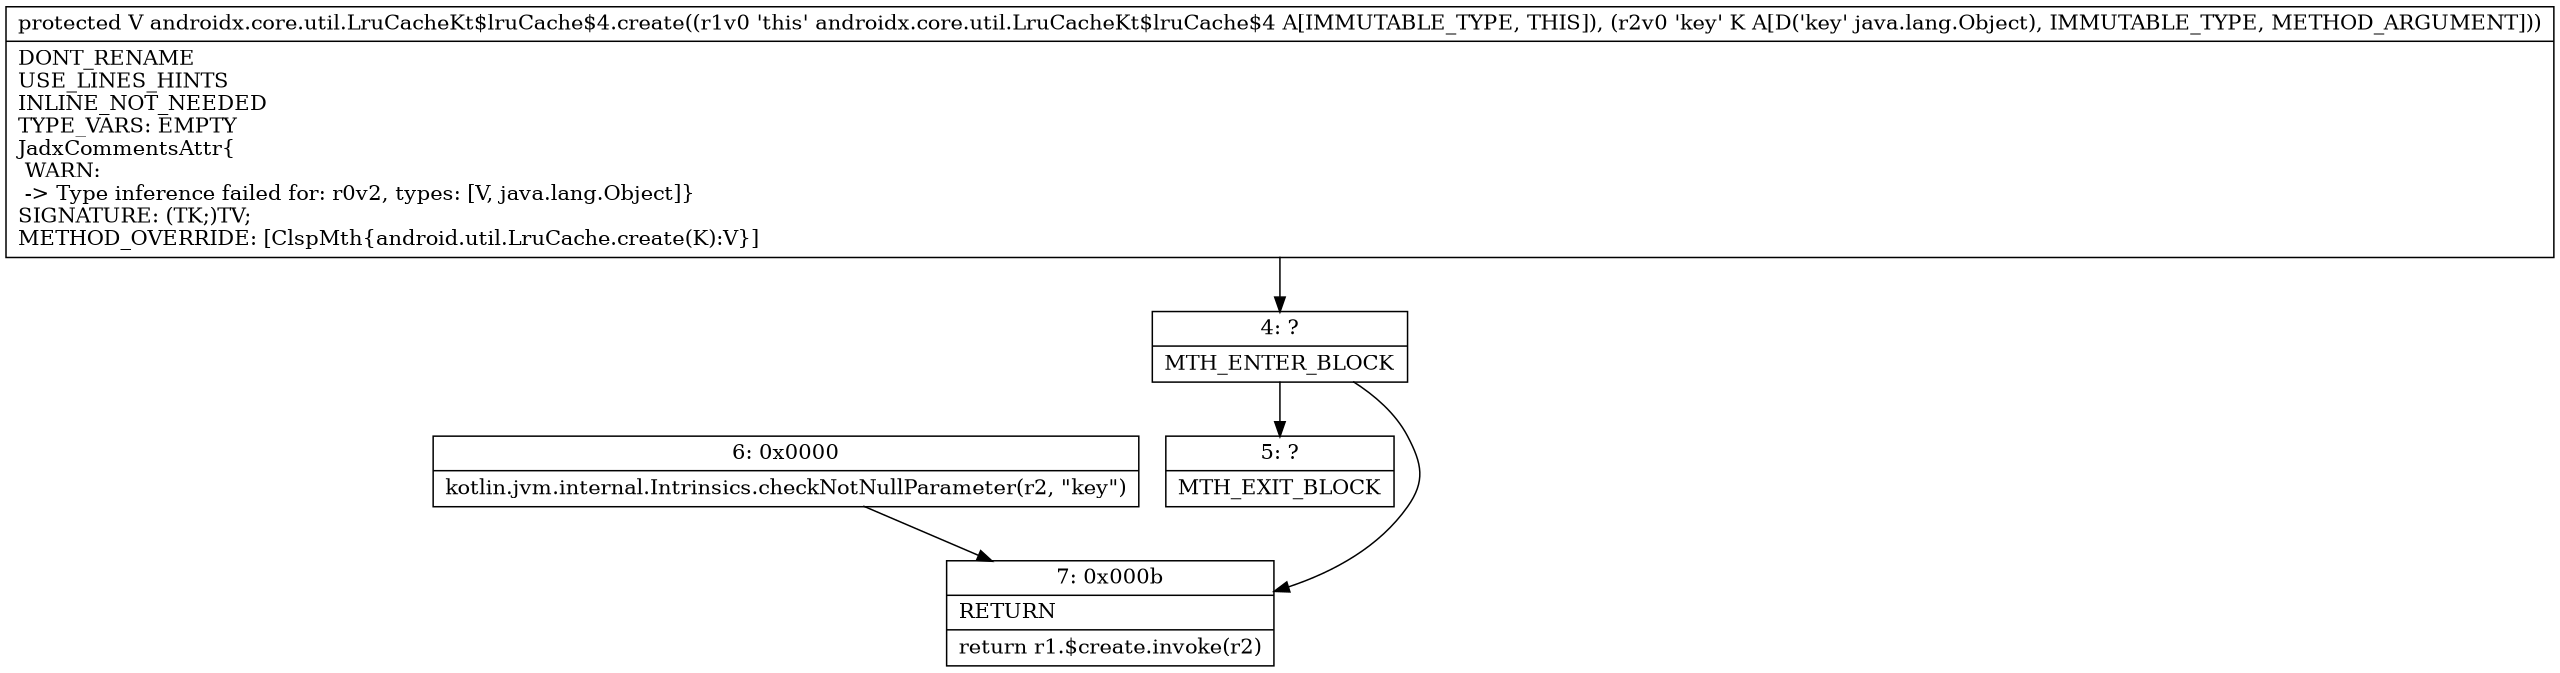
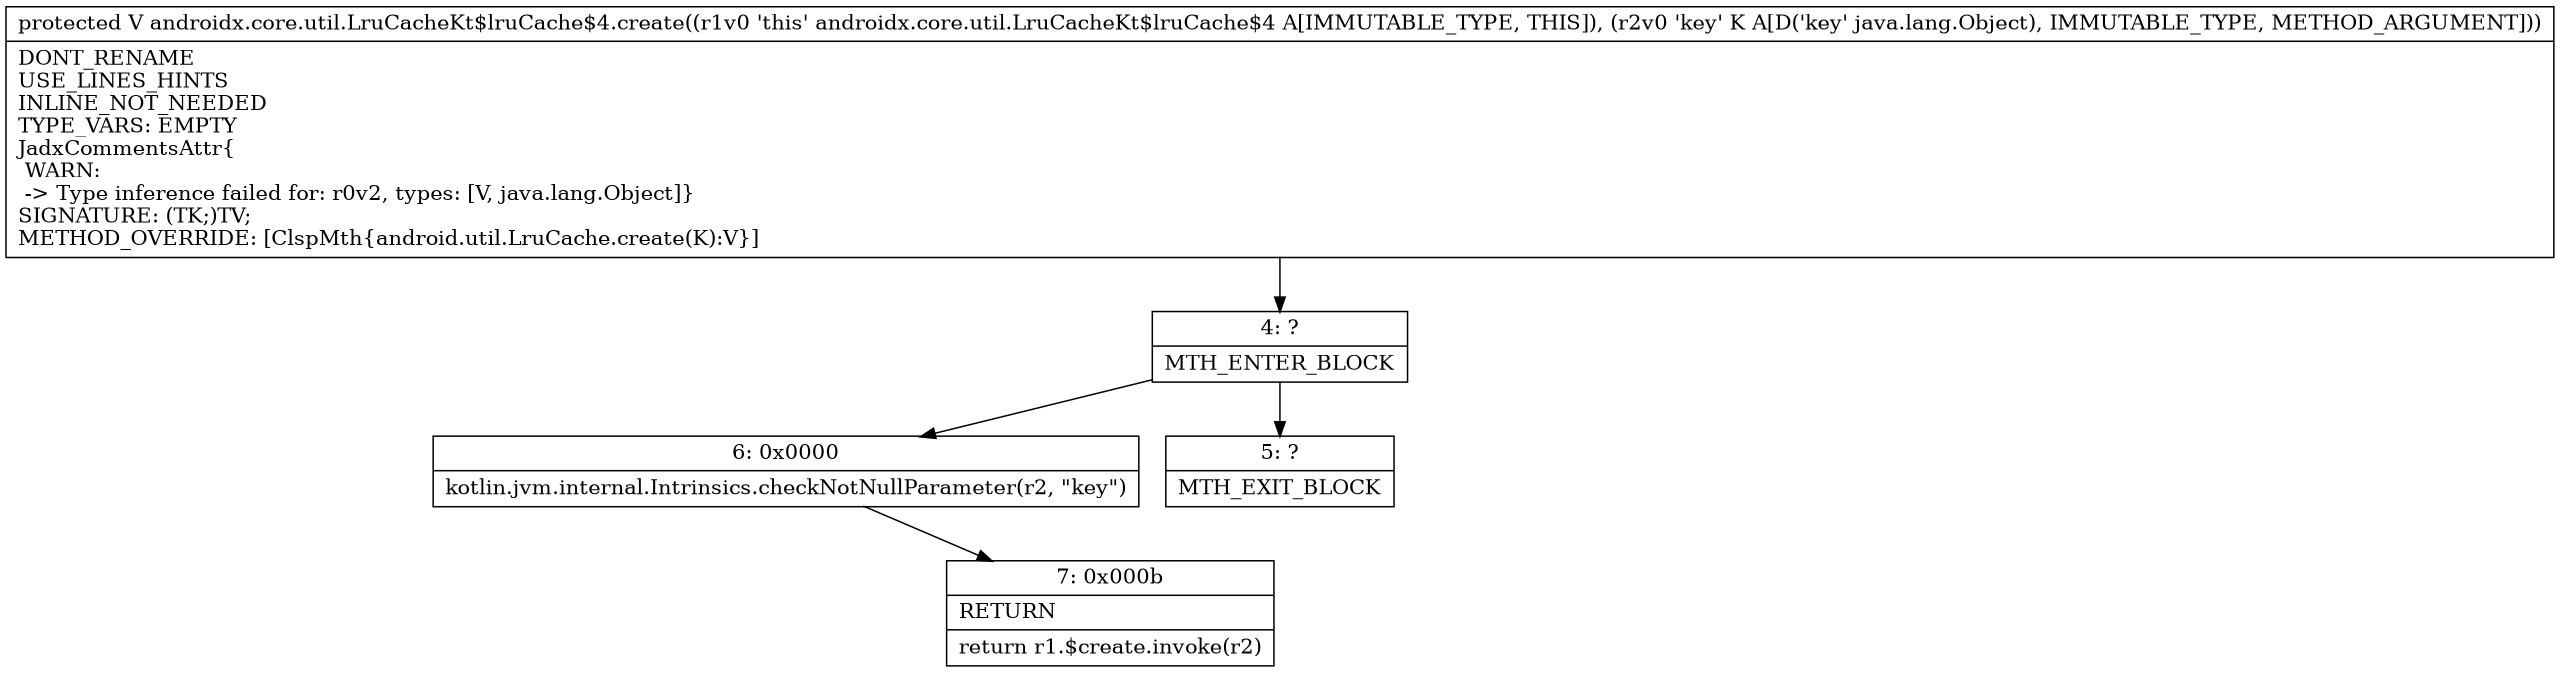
edge "4: ?" -> "7: 0x000b": now "4: ?" -> "6: 0x0000"
